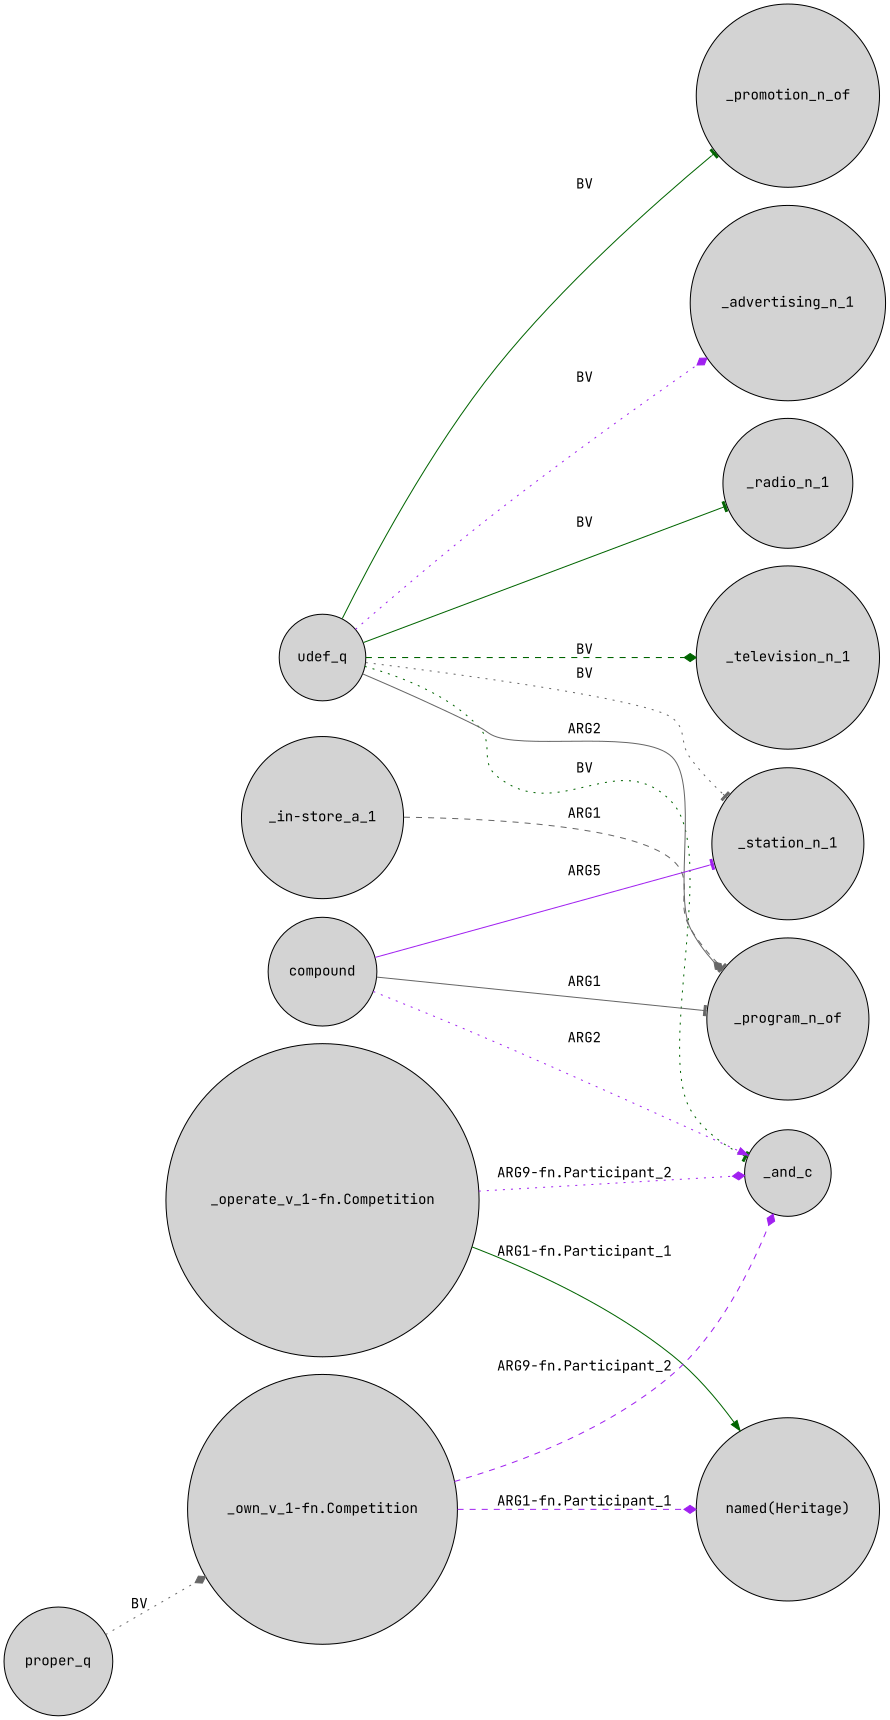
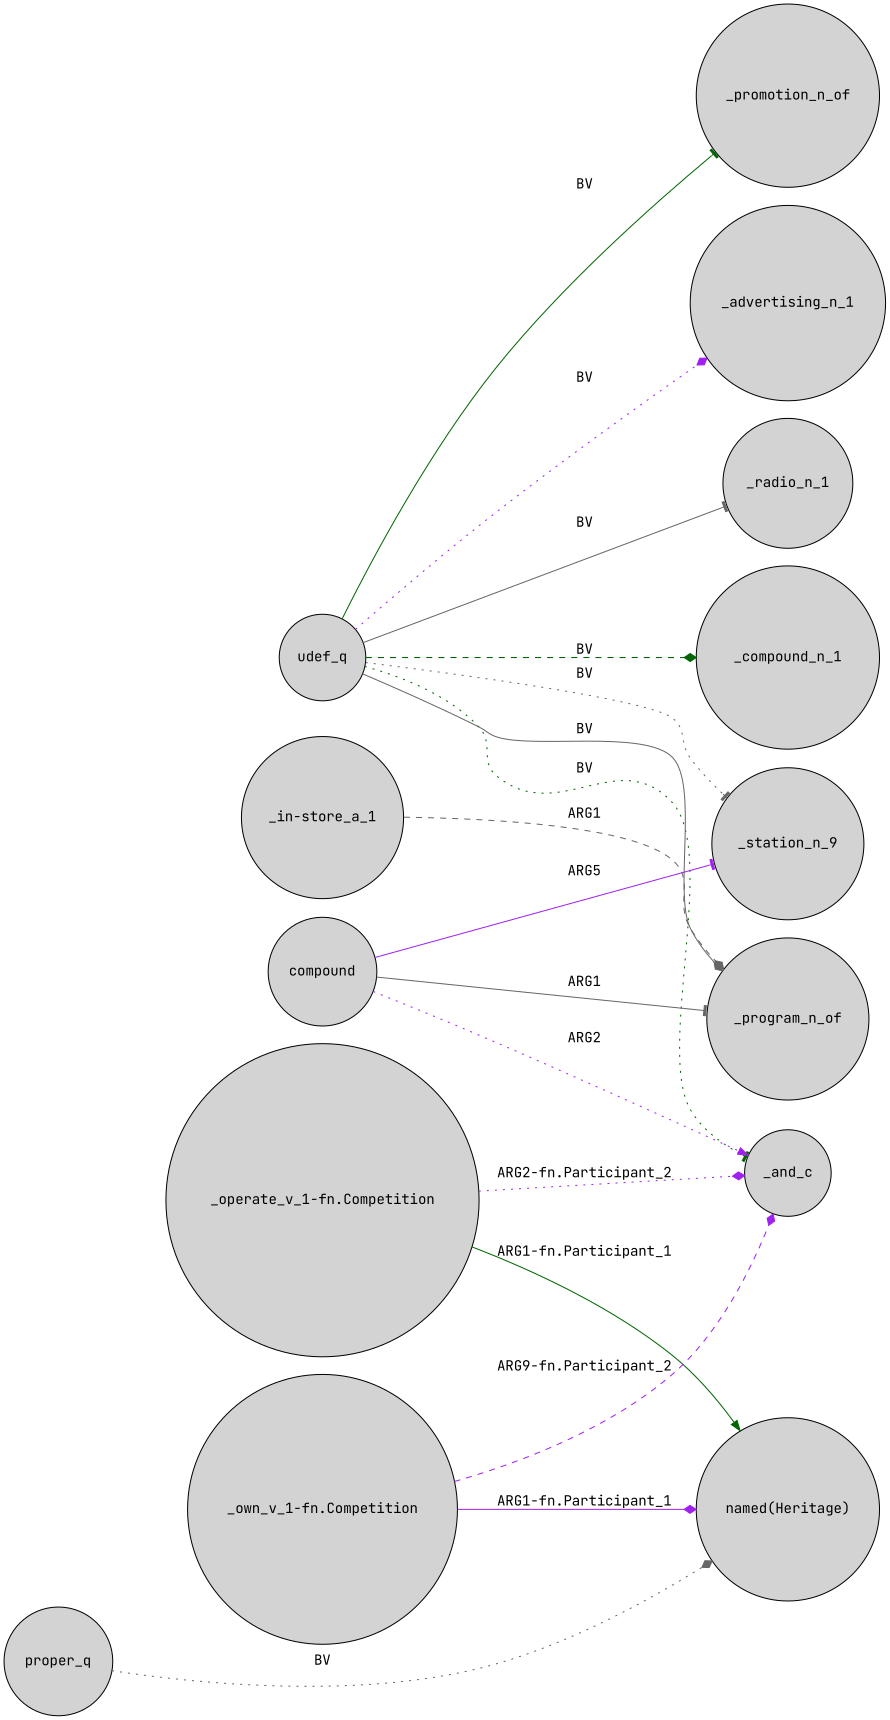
edge "udef_q" -> "_radio_n_1": color darkgreen -> gray40
node "_television_n_1": label "_television_n_1" -> "_compound_n_1"
edge "udef_q" -> "_program_n_of": label "ARG2" -> "BV"
edge "_in-store_a_1" -> "_program_n_of": arrowhead tee -> diamond
node "_station_n_1": label "_station_n_1" -> "_station_n_9"
edge "_operate_v_1-fn.Competition" -> "_and_c": label "ARG9-fn.Participant_2" -> "ARG2-fn.Participant_2"
edge "_own_v_1-fn.Competition" -> "named(Heritage)": style dashed -> solid
edge "proper_q" -> "_own_v_1-fn.Competition": now "proper_q" -> "named(Heritage)"
